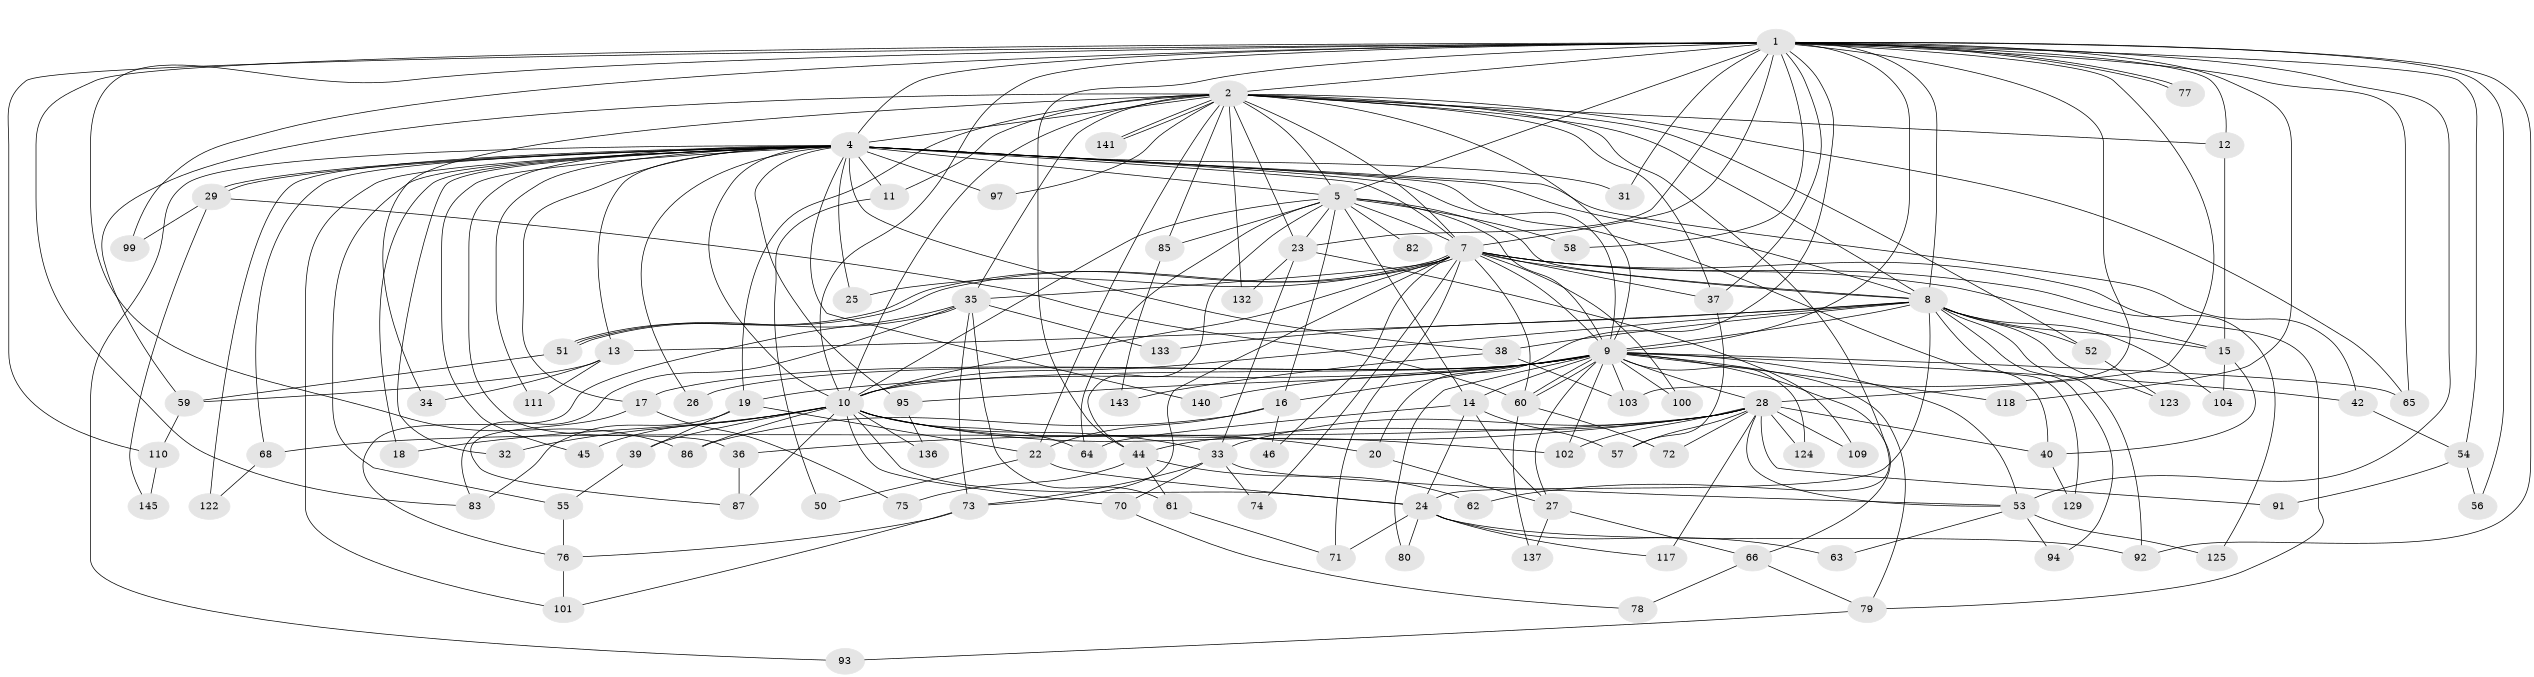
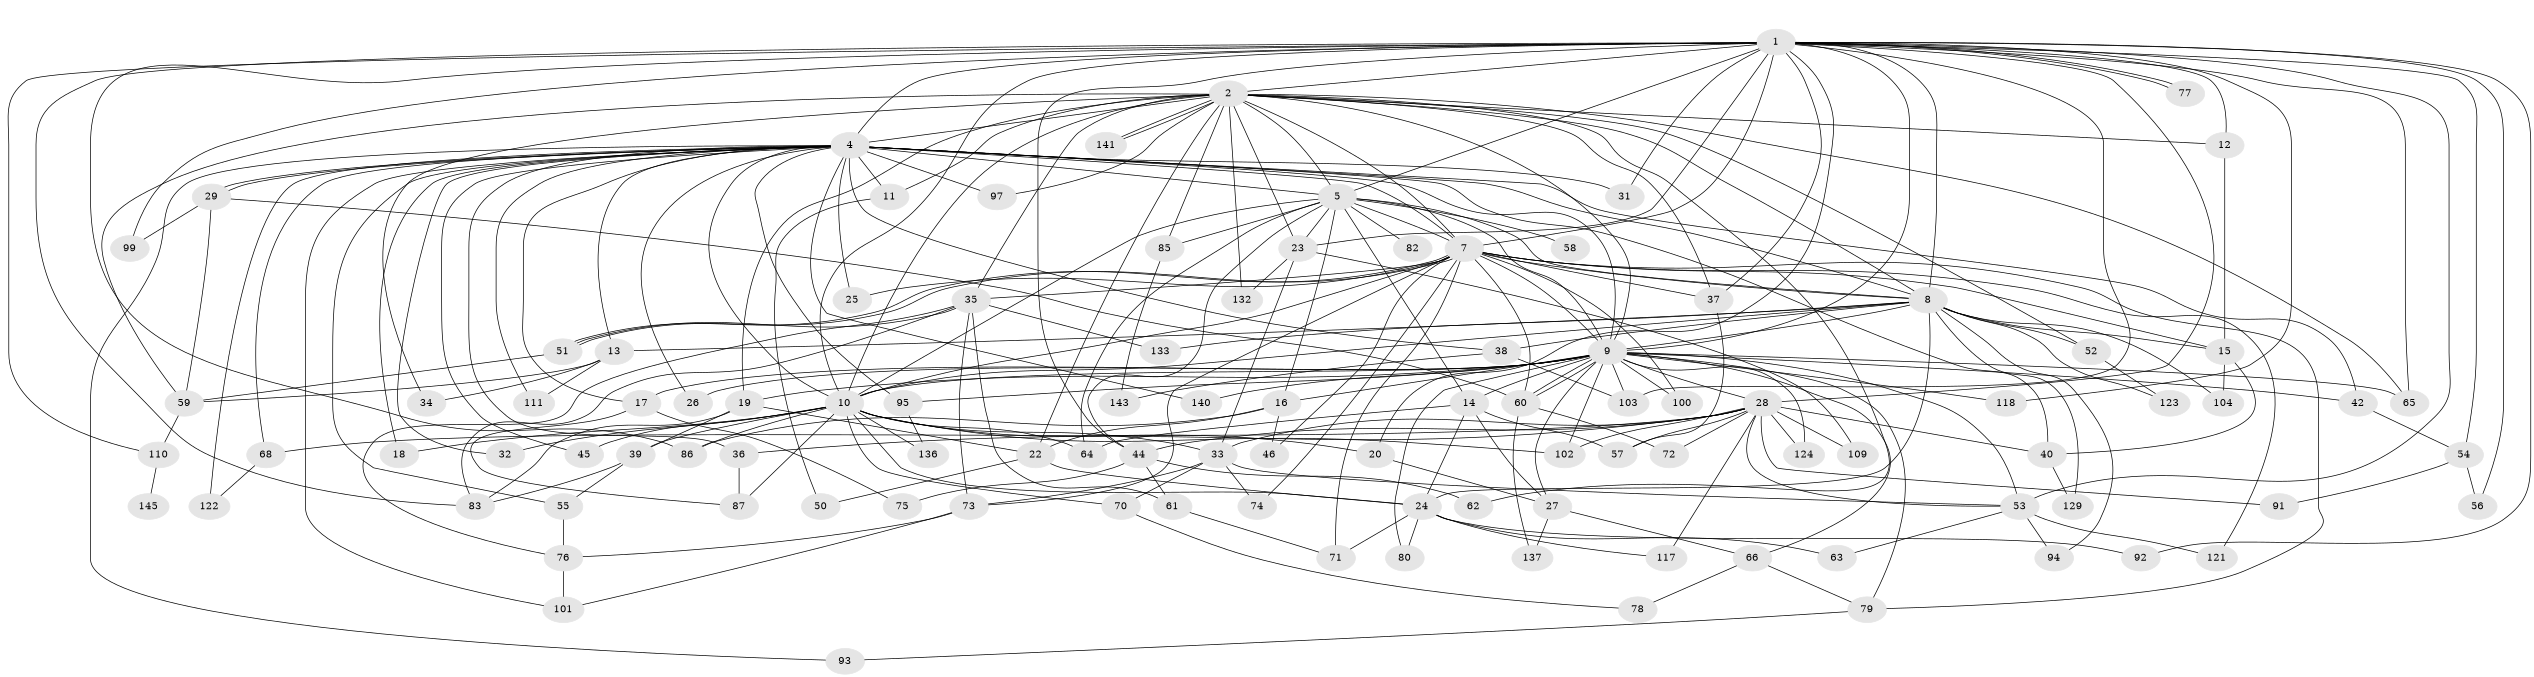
edge "1" -- "58": removed
edge "29" -- "145": now "29" -- "59"
edge "8" -- "92": removed
edge "39" -- "83": added
node "125": label "125" -> "121"
